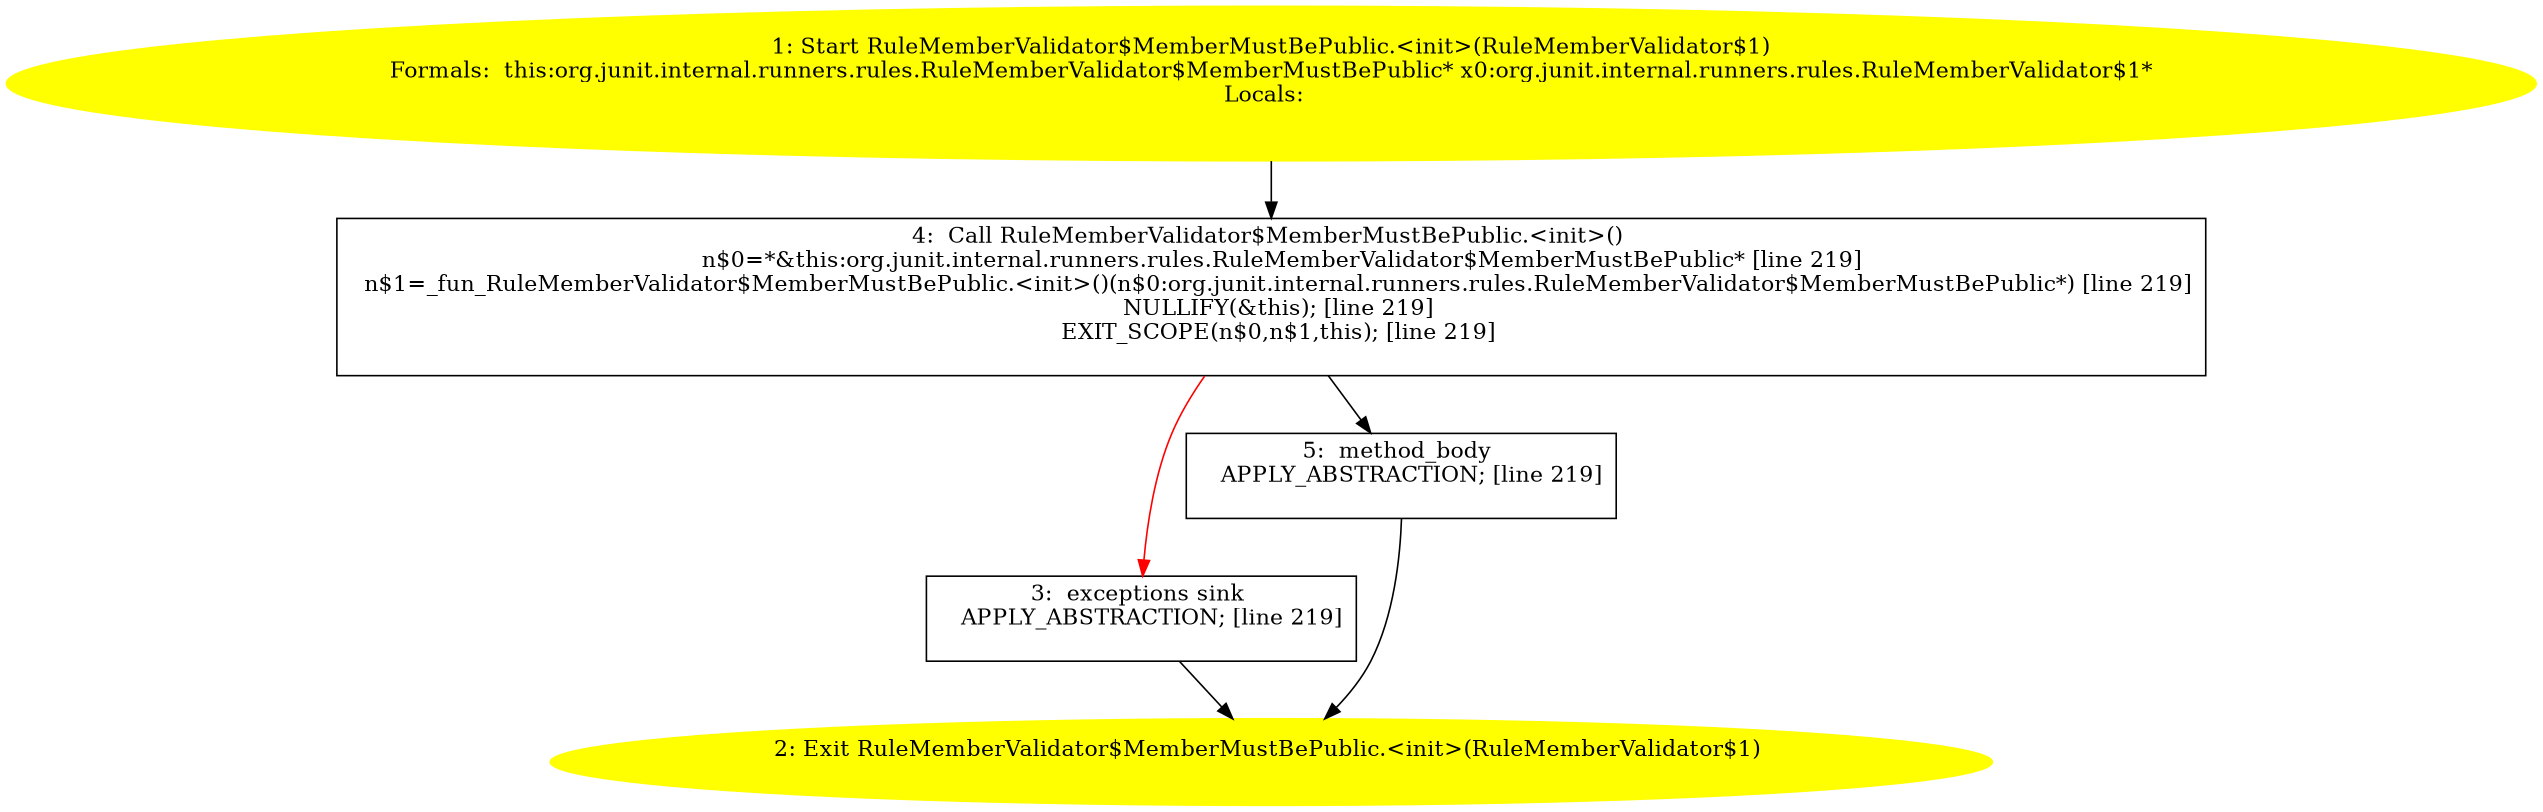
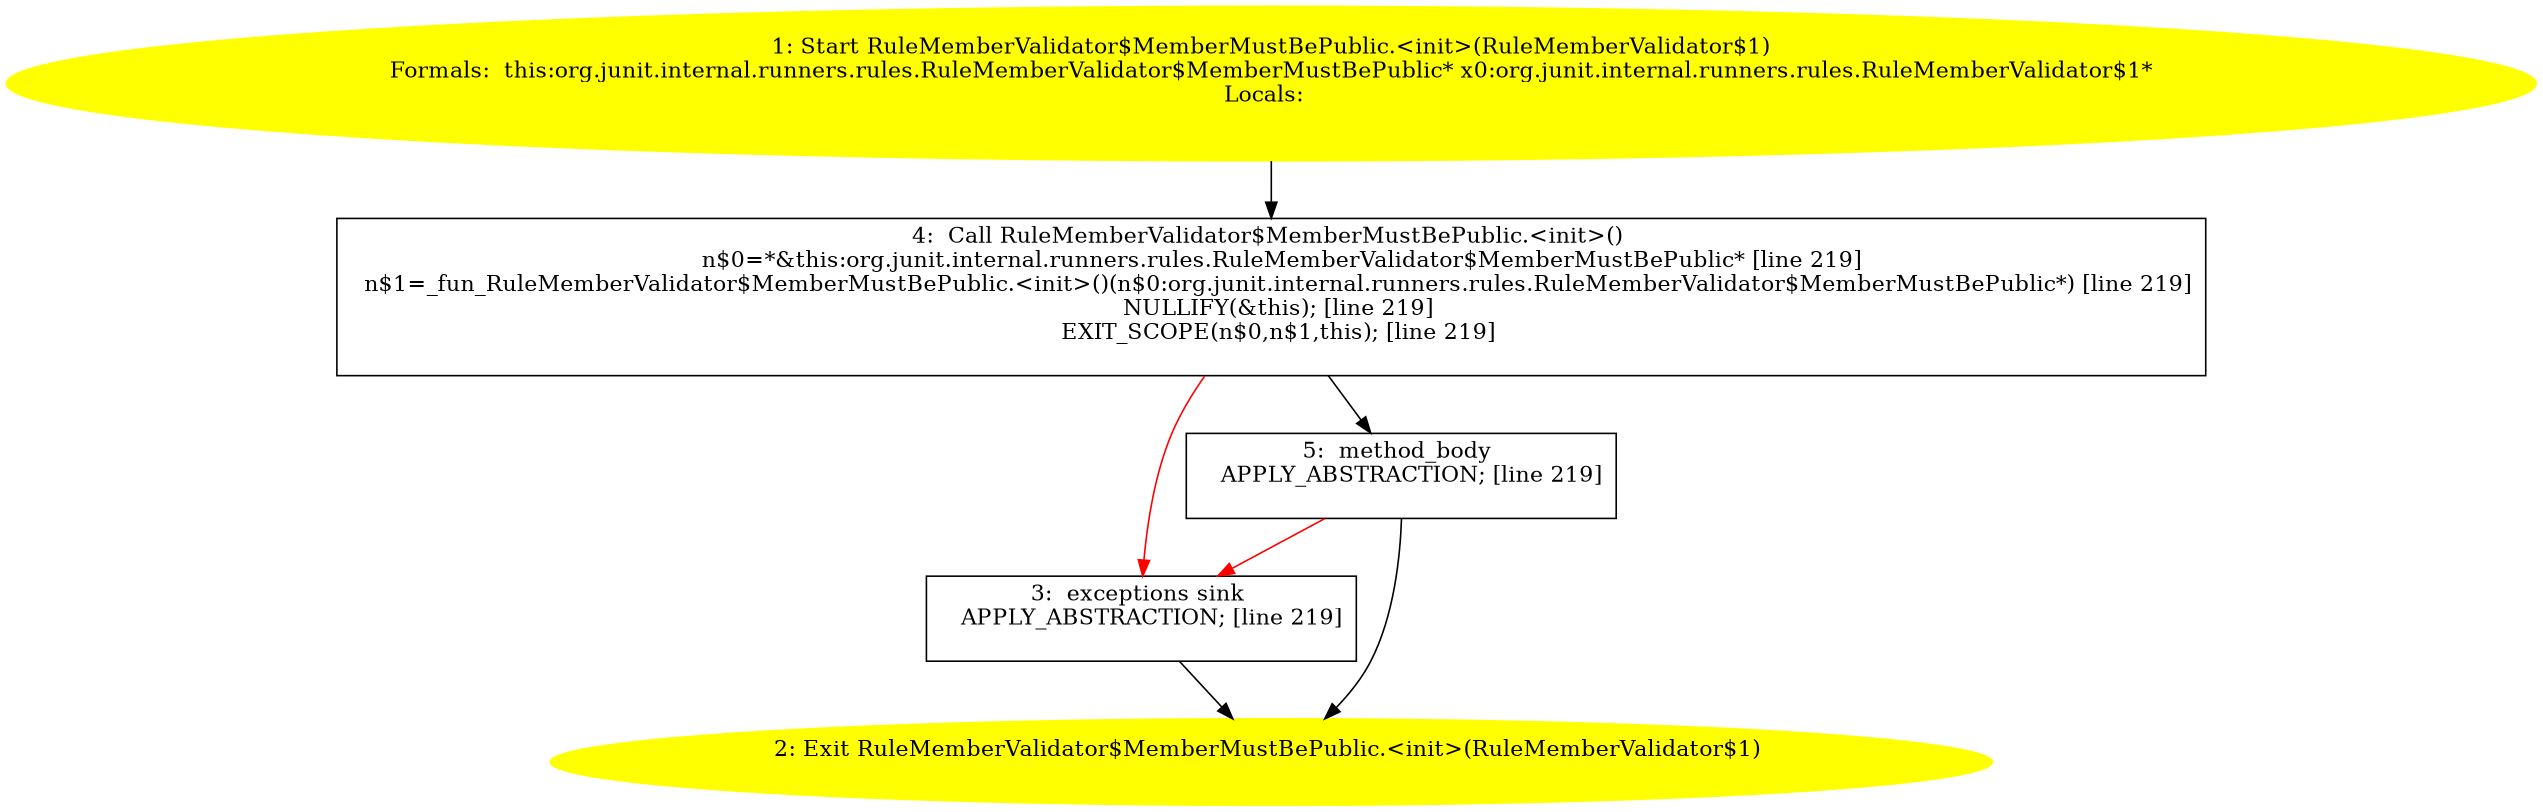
edge "5:  method_body APPLY_ABSTRACTION; [line 219]" -> "3:  exceptions sink APPLY_ABSTRACTION; [line 219]": added
